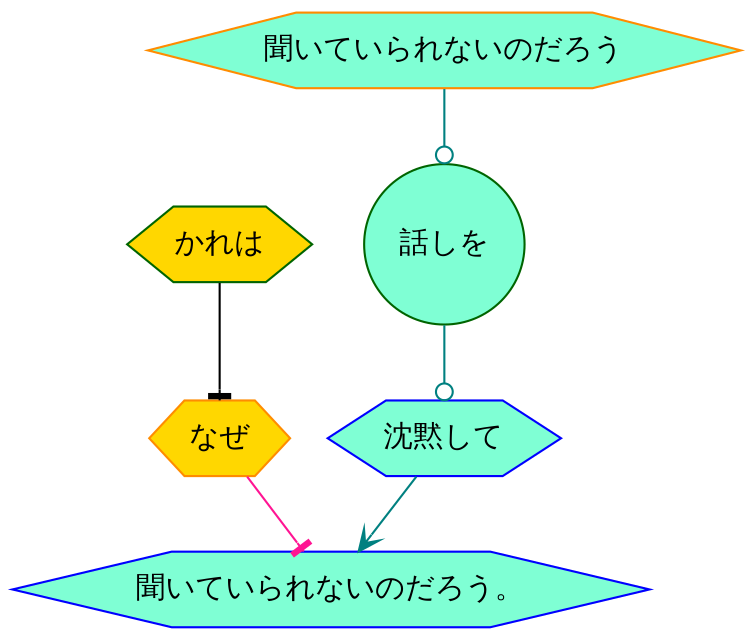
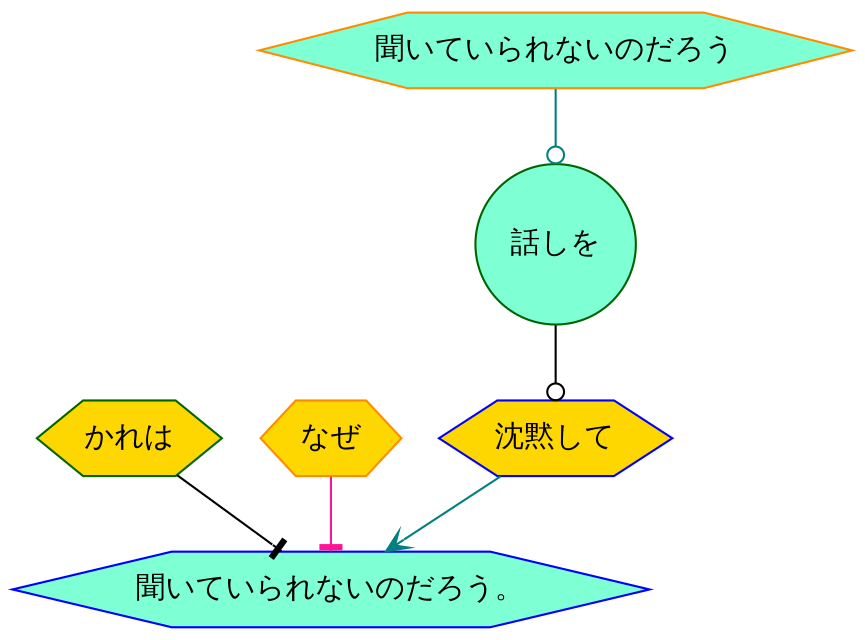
edge "かれは" -> "なぜ": now "かれは" -> "聞いていられないのだろう。"
edge "話しを" -> "沈黙して": color teal -> black
node "沈黙して": fillcolor aquamarine -> gold
